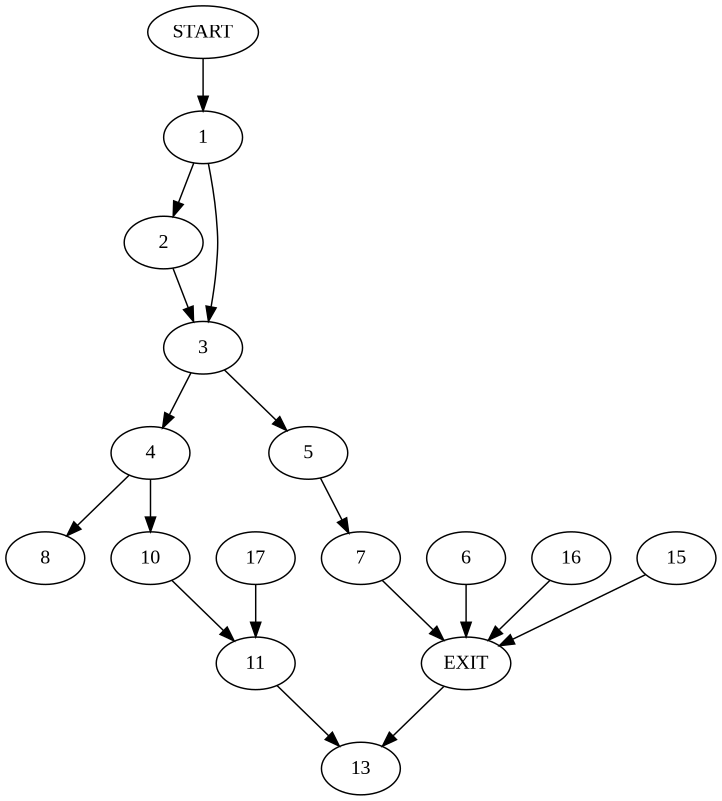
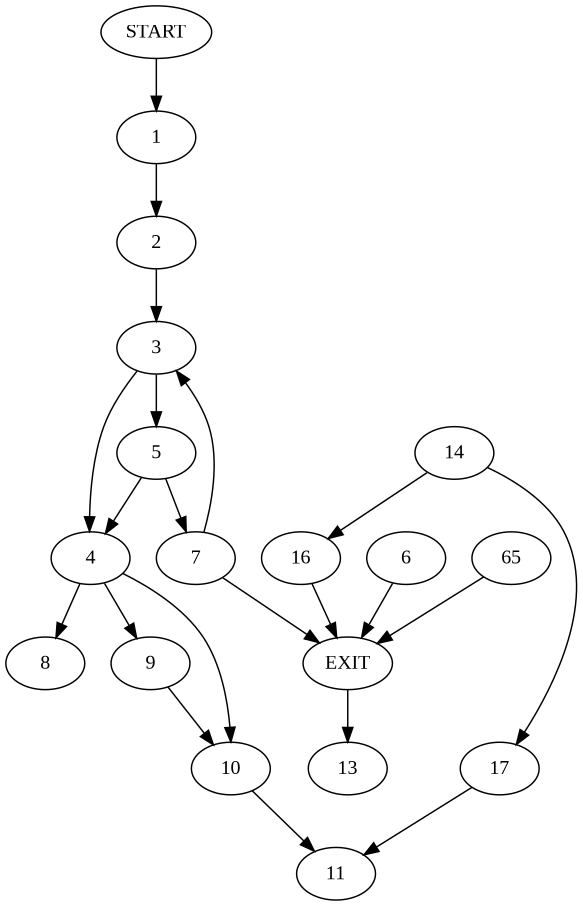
edge "1" -> "3": now "7" -> "3"
node "14": added
edge "5" -> "4": added
node "15": label "15" -> "65"
node "9": added
edge "11" -> "13": removed
